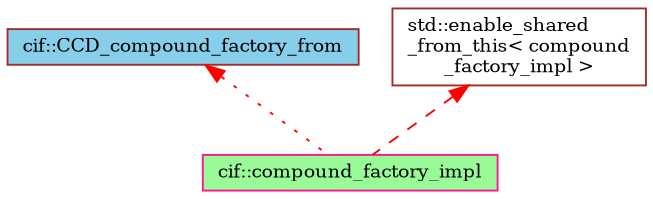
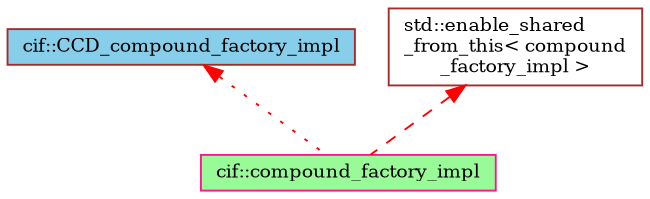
node "cif::CCD_compound_factory_from": label "cif::CCD_compound_factory_from" -> "cif::CCD_compound_factory_impl"
